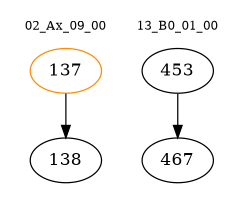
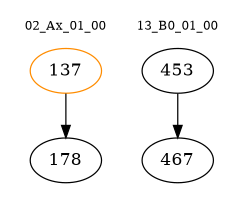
cluster "02_Ax_09_00": label "02_Ax_09_00" -> "02_Ax_01_00"
node "138": label "138" -> "178"
